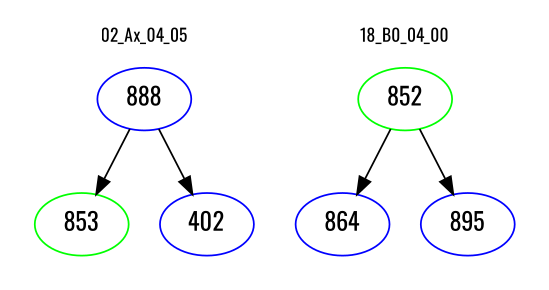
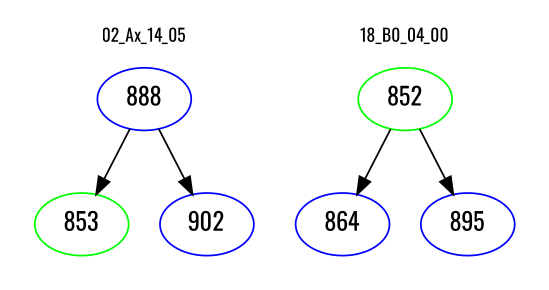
cluster "02_Ax_04_05": label "02_Ax_04_05" -> "02_Ax_14_05"
node "402": label "402" -> "902"
